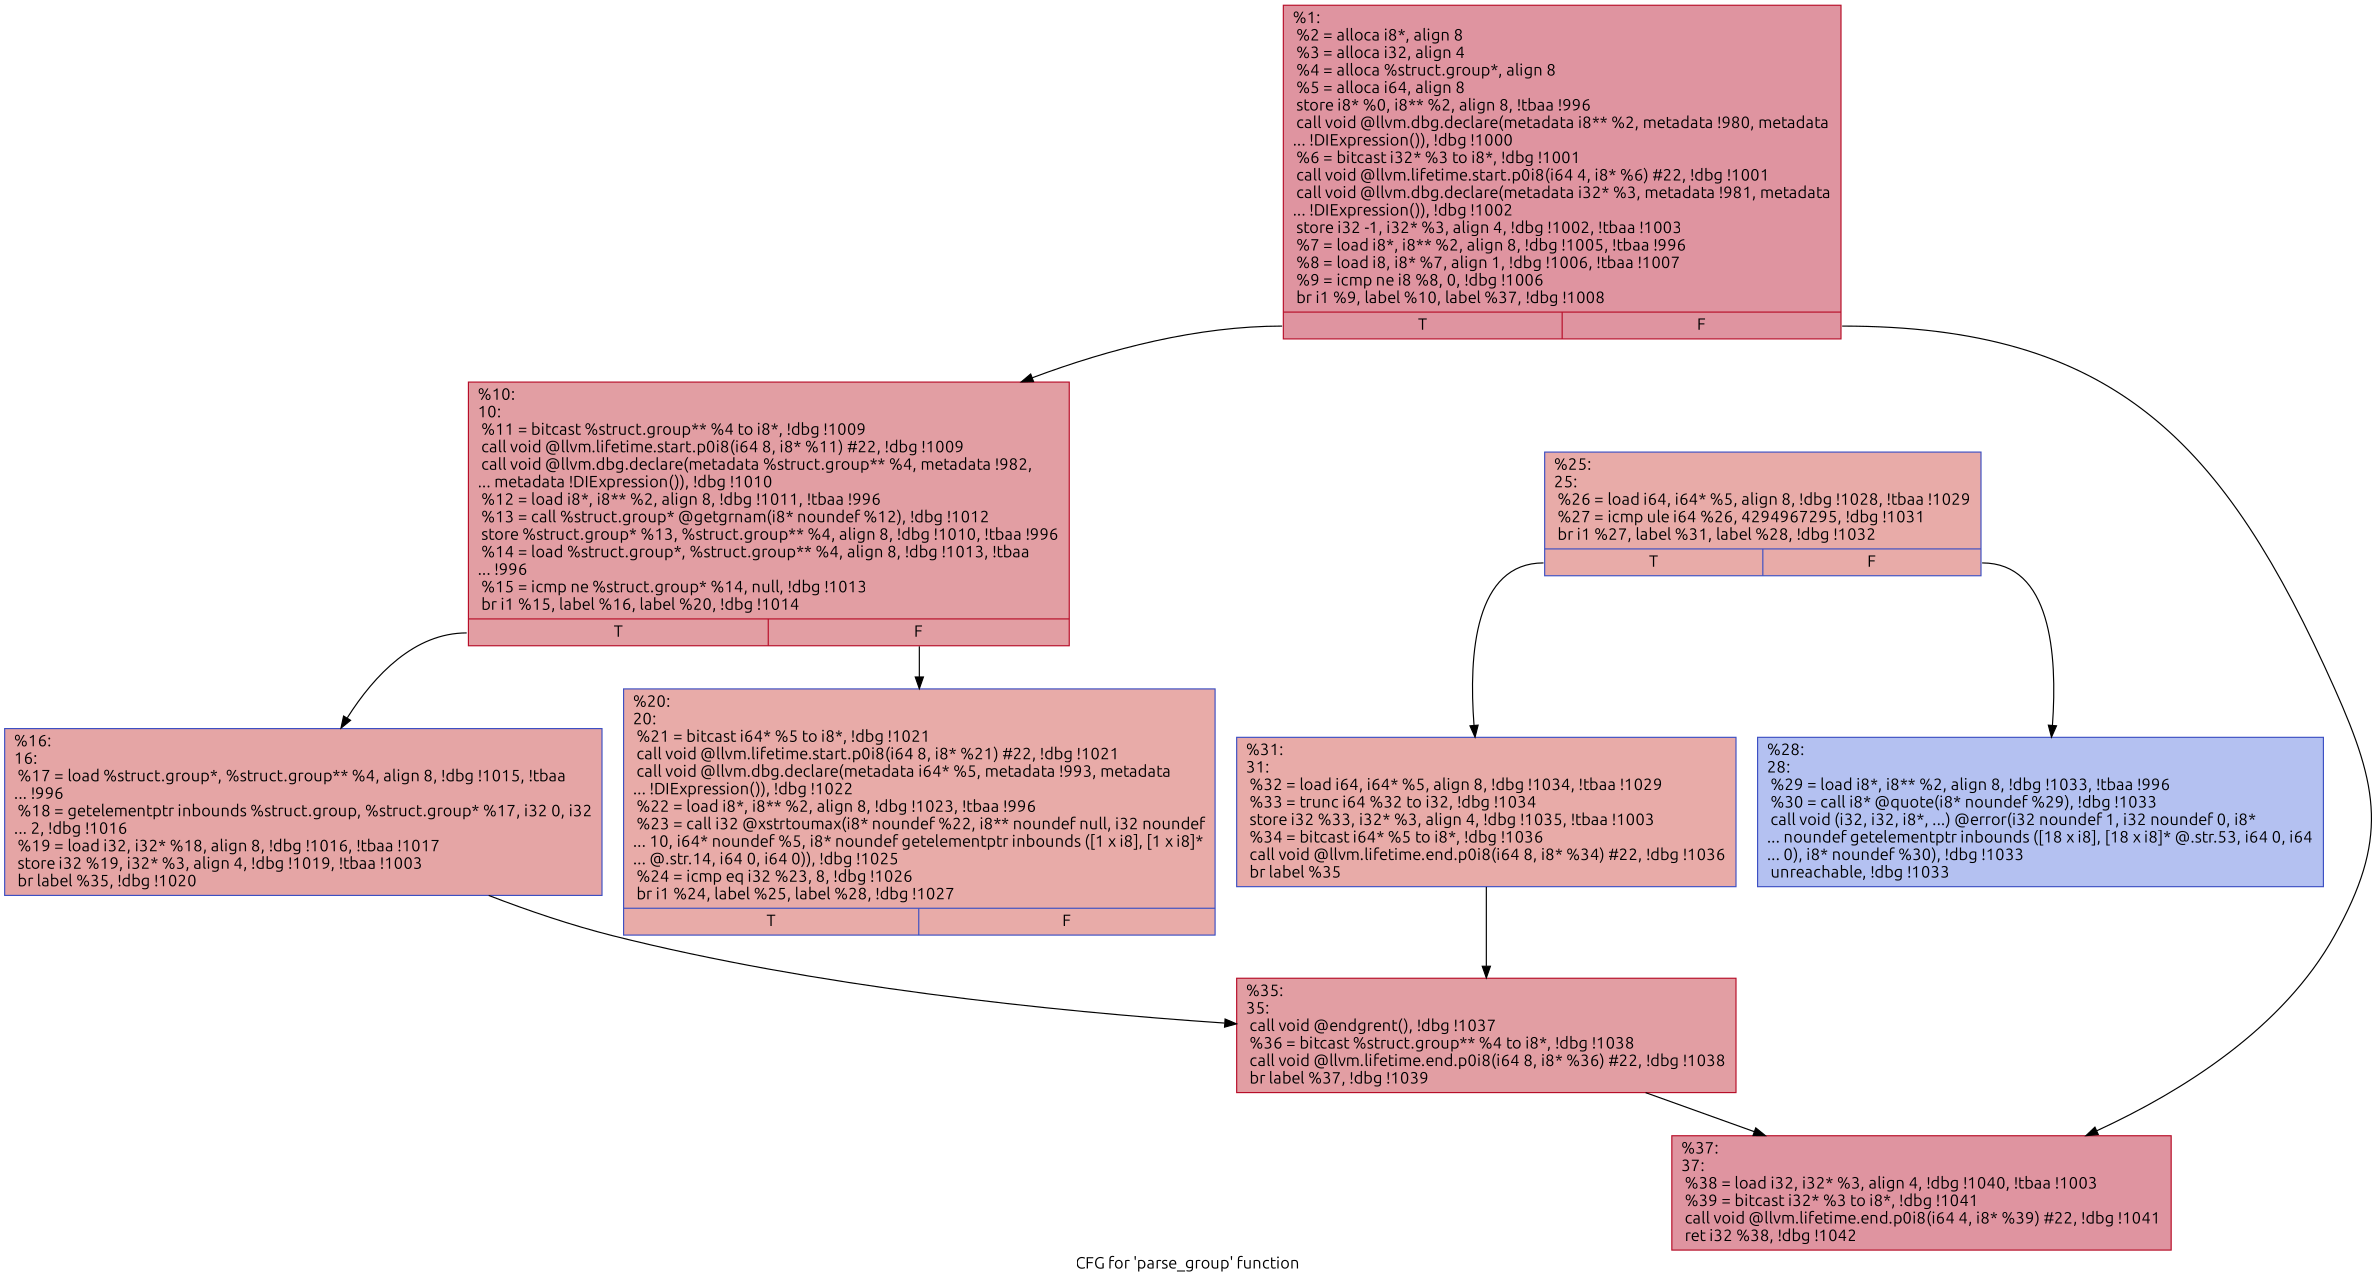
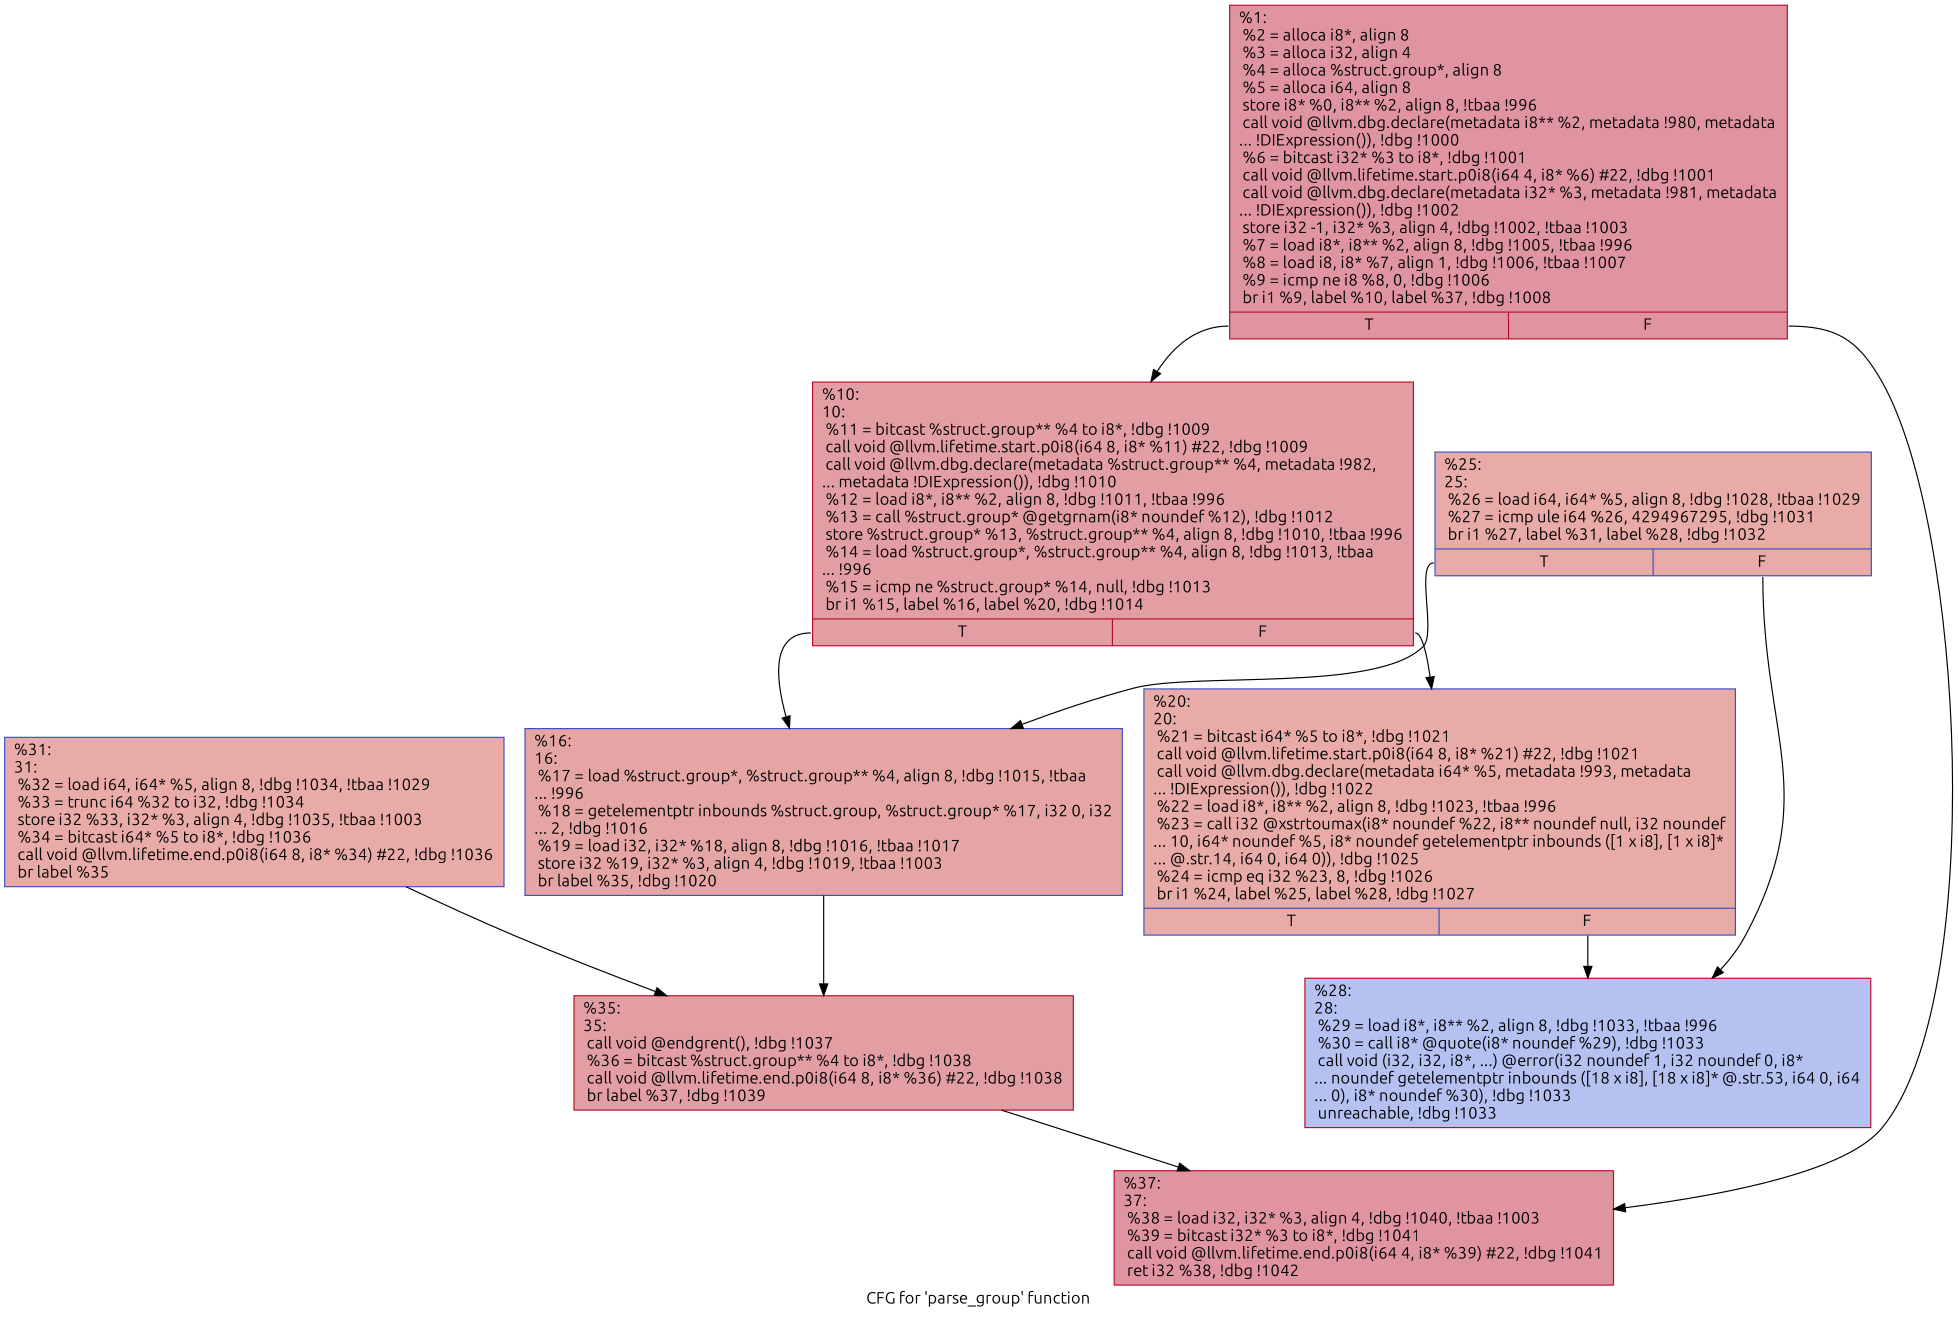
edge "%25:" -> "%31:": now "%25:" -> "%16:"
node "%28:": color #3d50c3ff -> #b70d28ff
edge "%20:" -> "%28:": added
